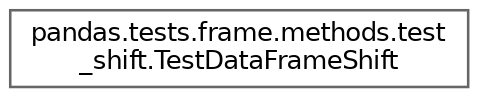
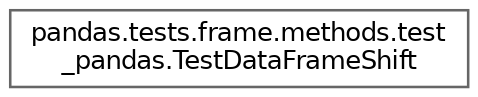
node "pandas.tests.frame.methods.test _shift.TestDataFrameShift": label "pandas.tests.frame.methods.test _shift.TestDataFrameShift" -> "pandas.tests.frame.methods.test _pandas.TestDataFrameShift"
